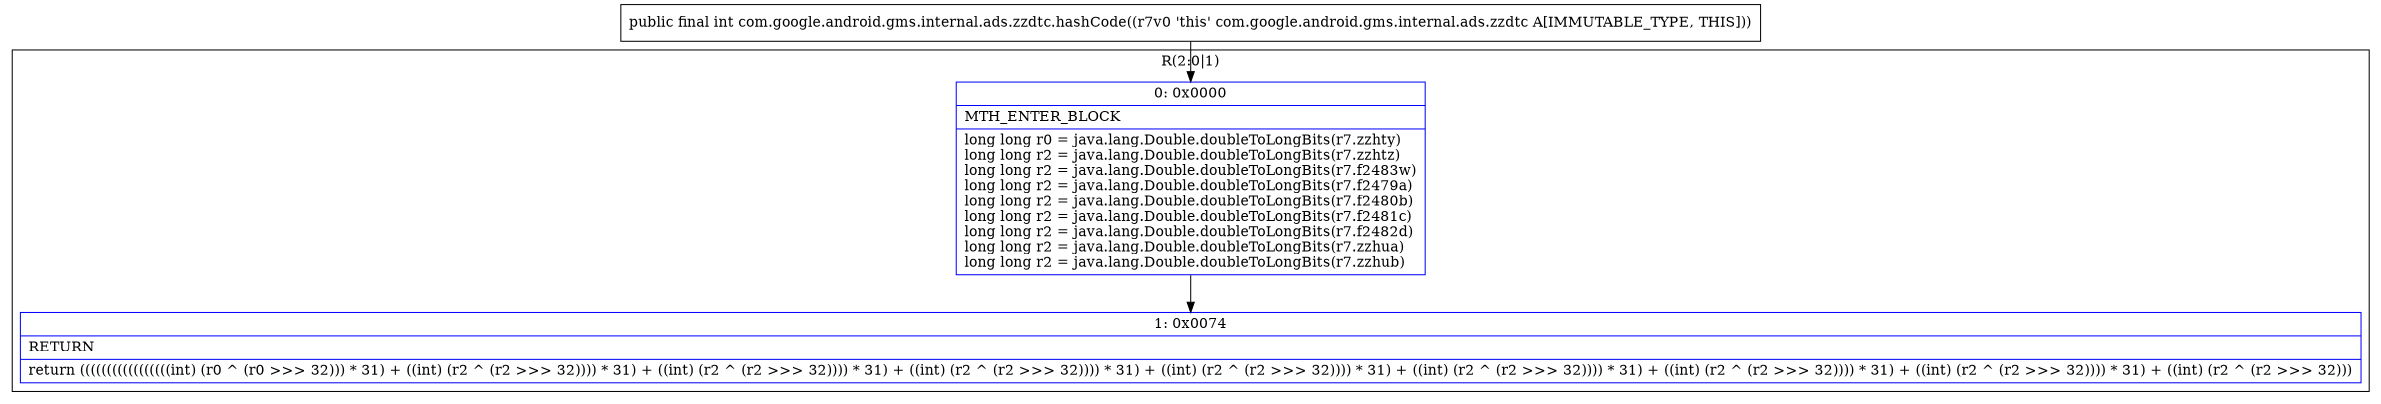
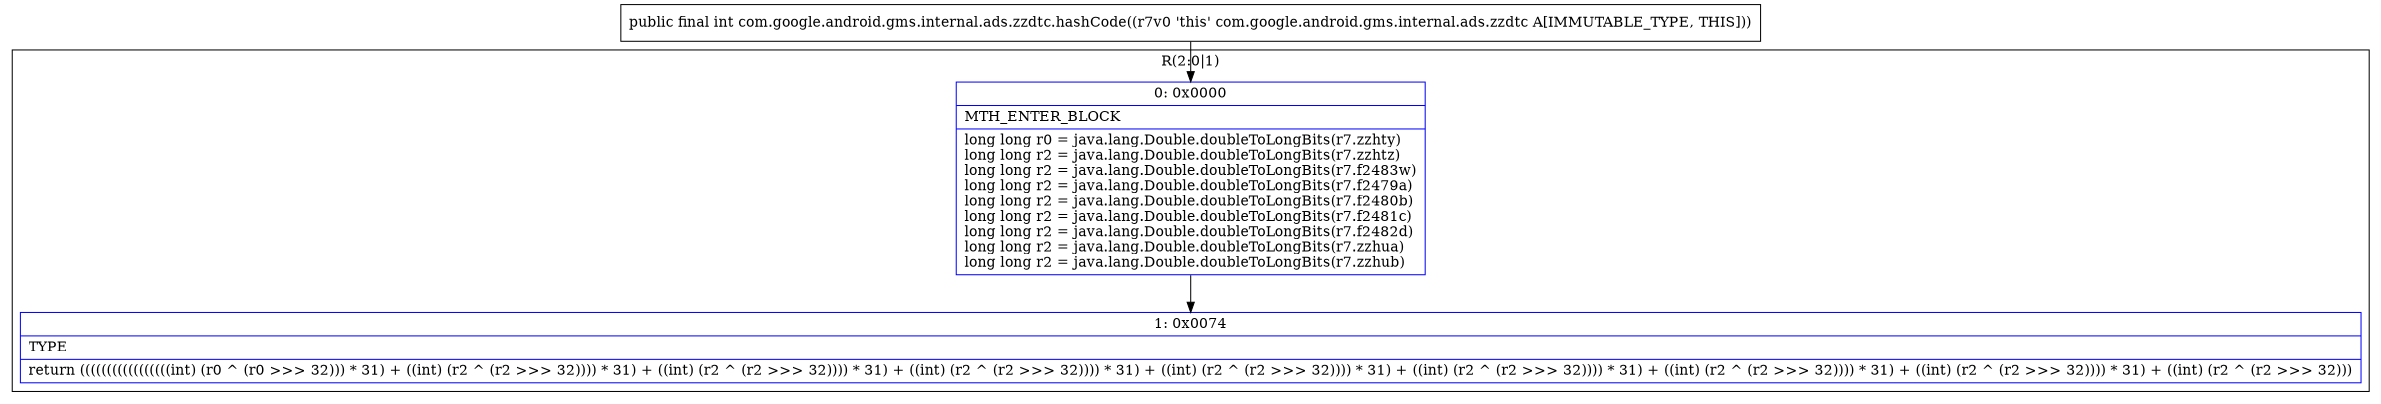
node "1: 0x0074": text "RETURN" -> "TYPE"
